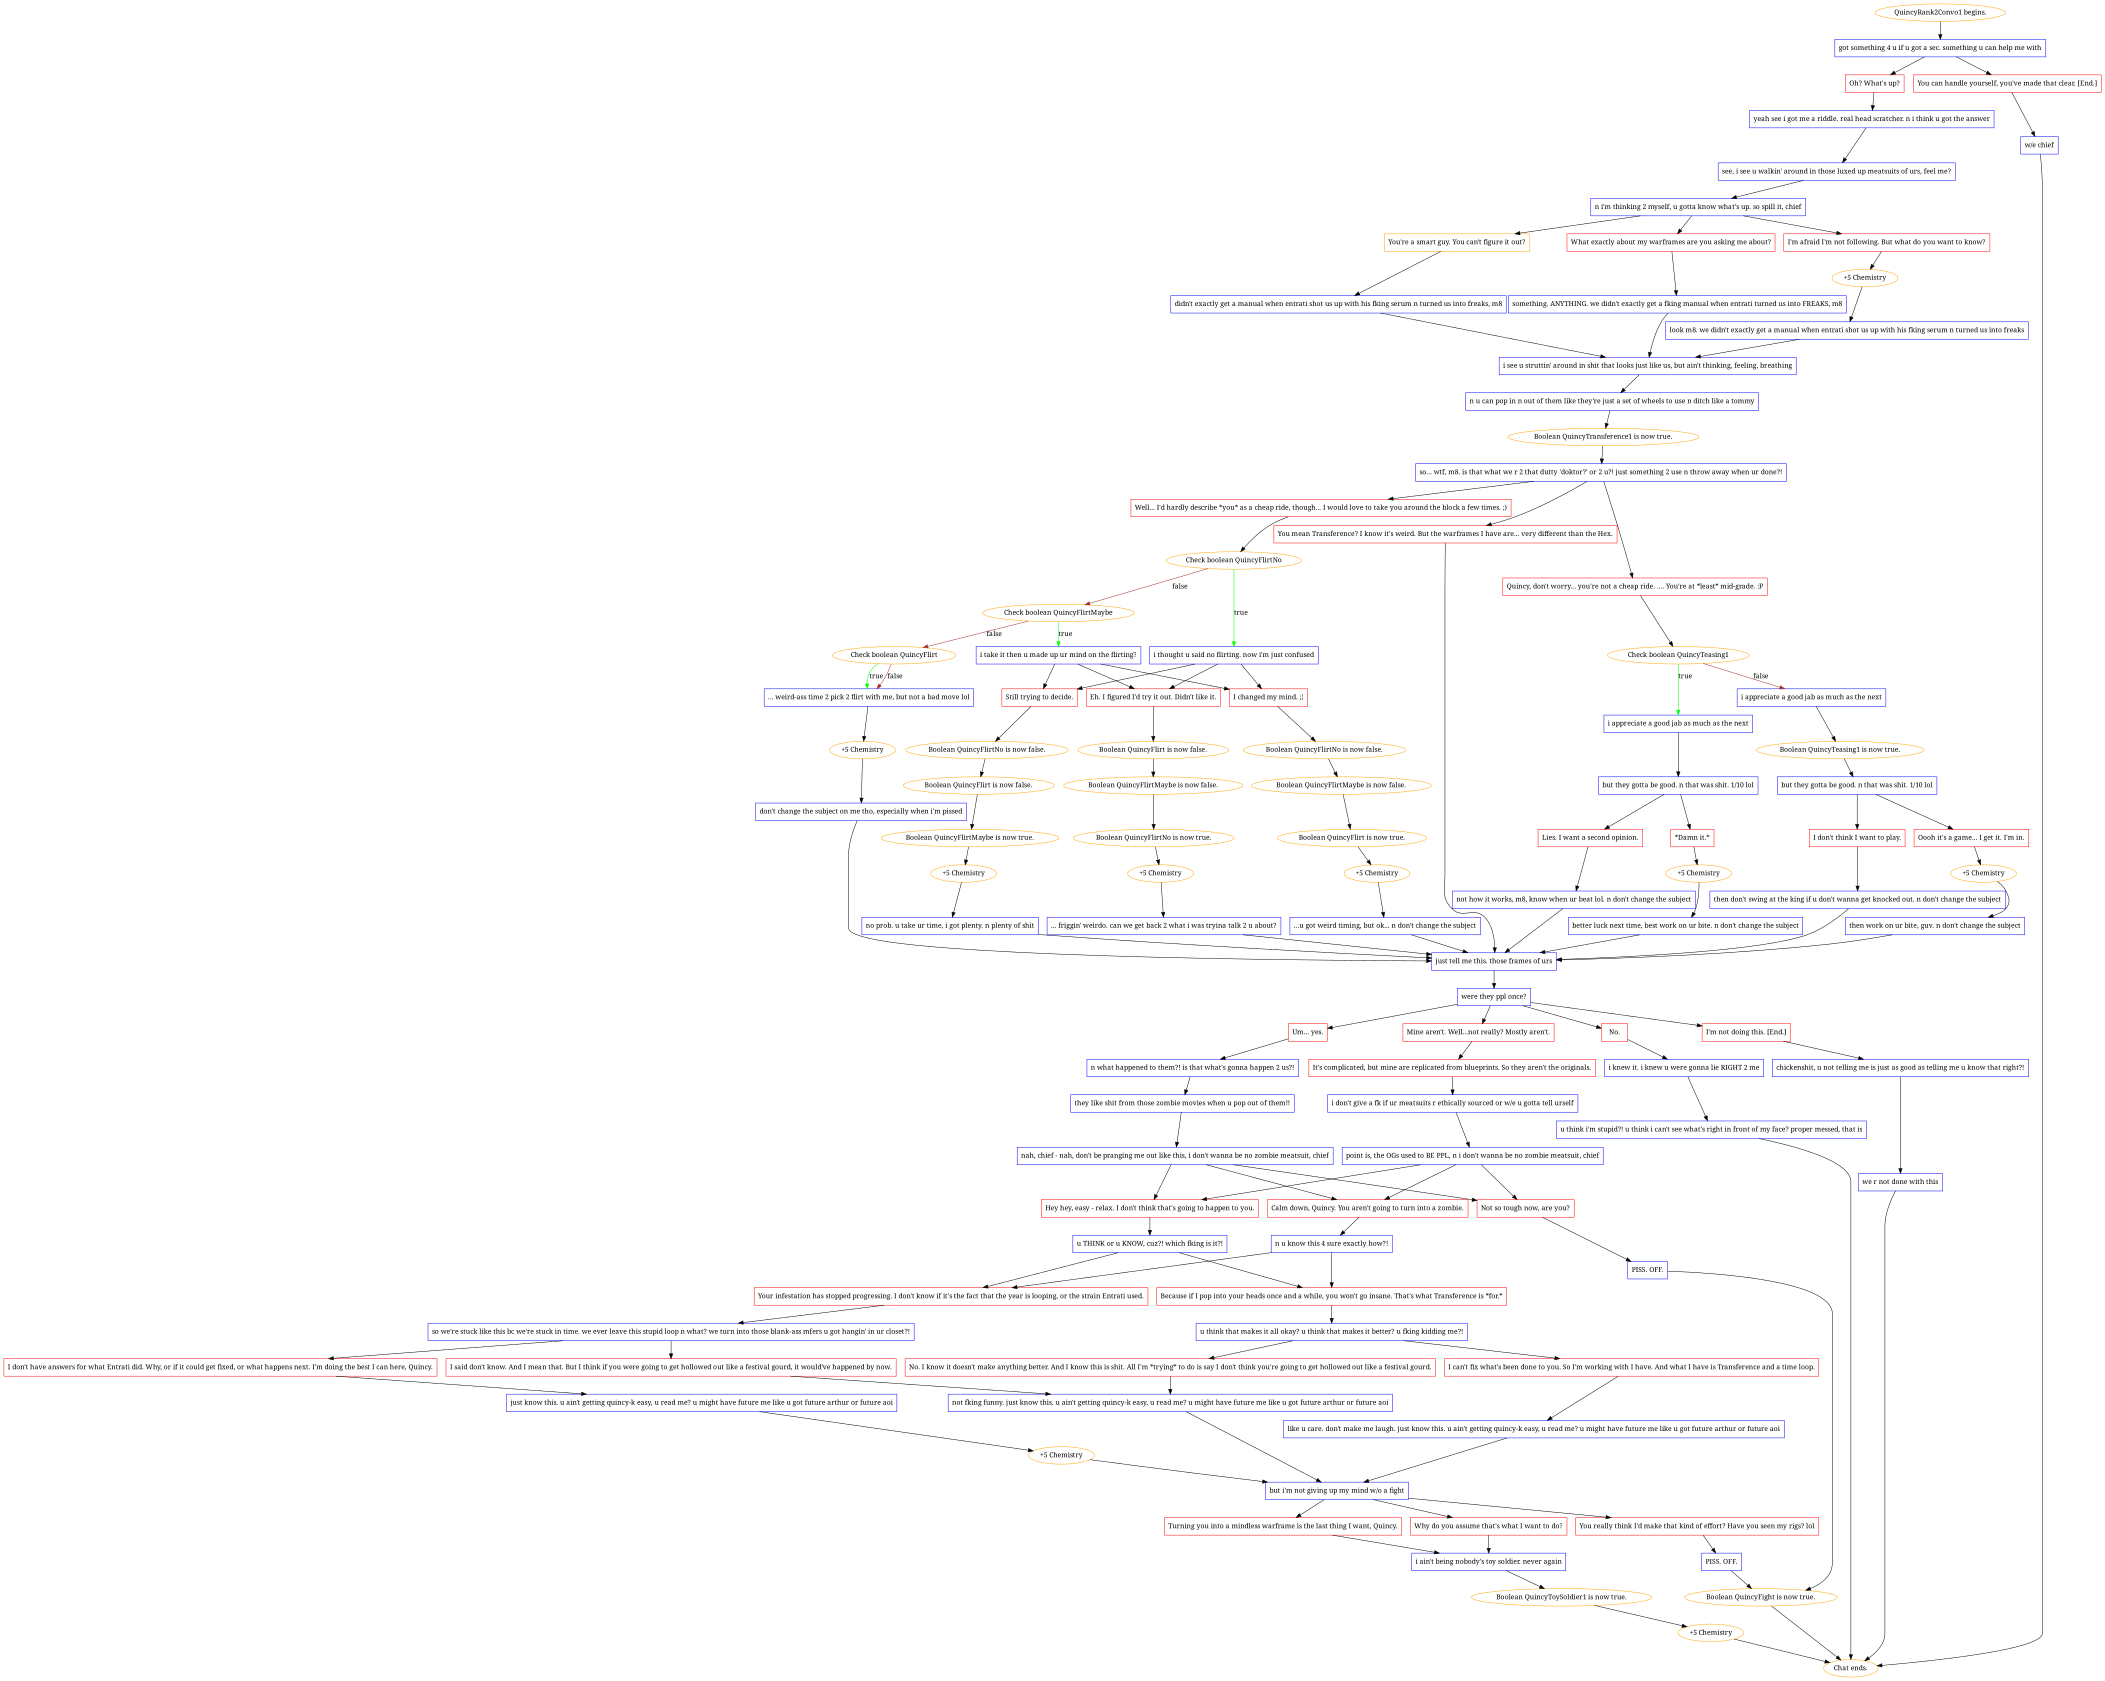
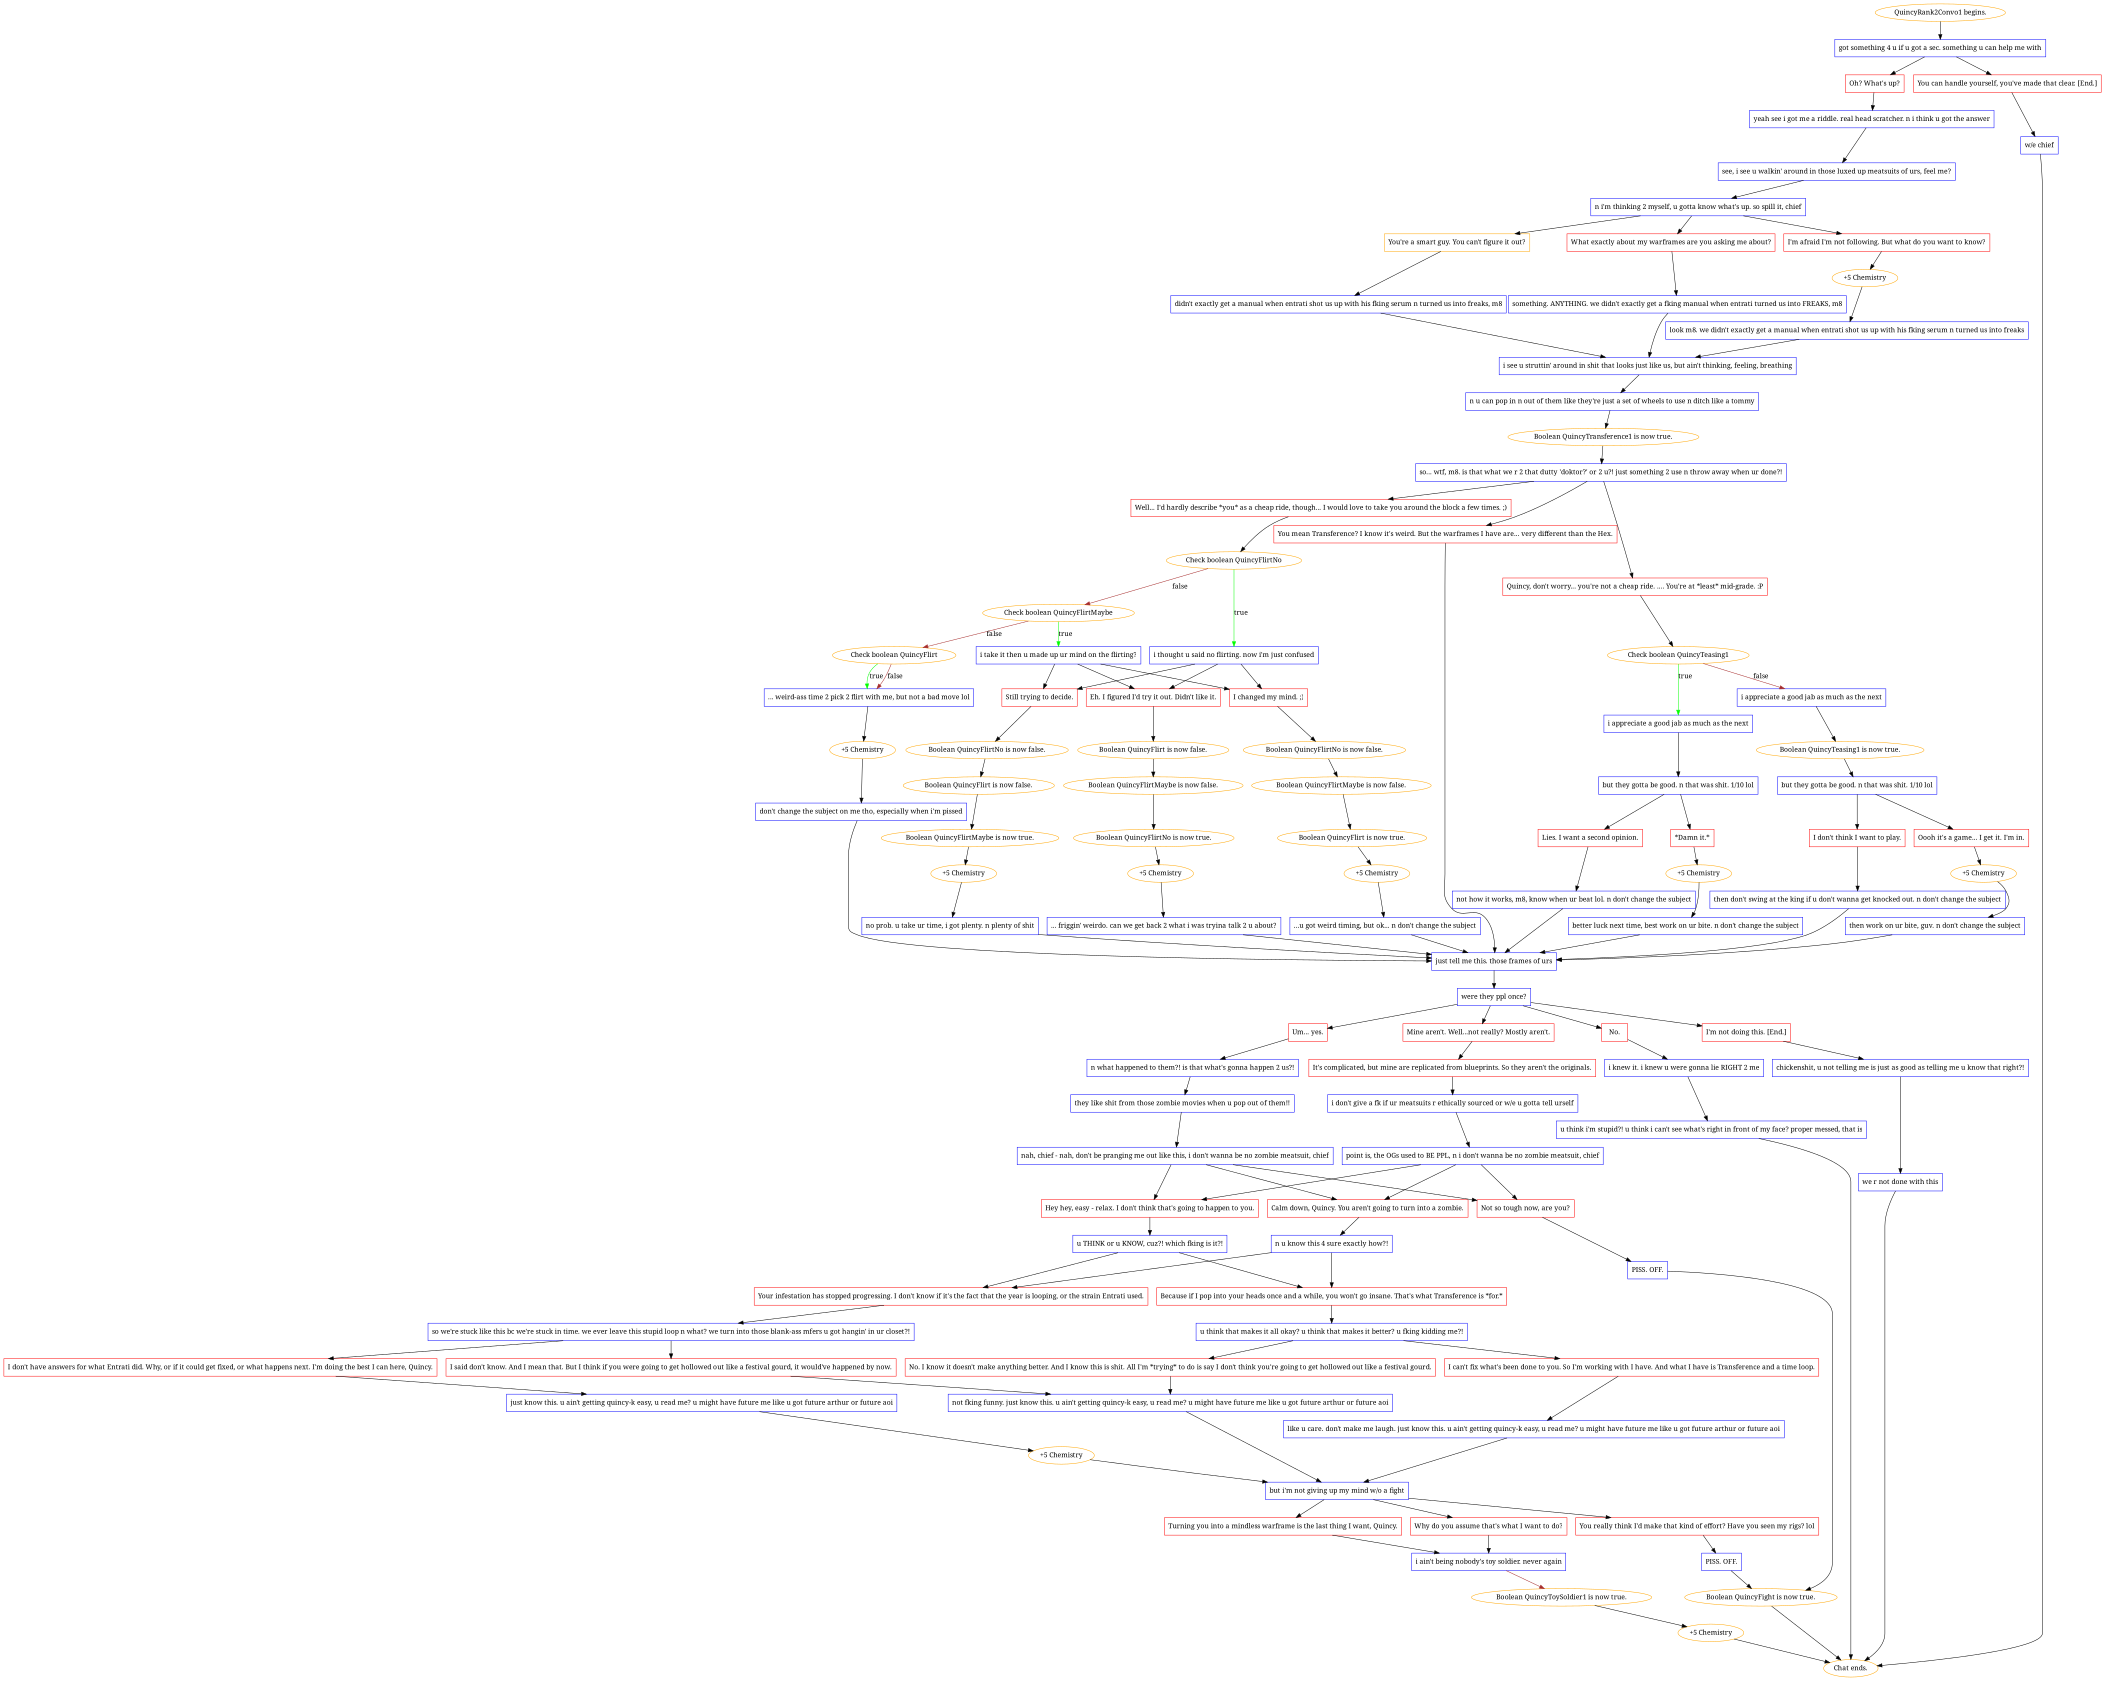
edge "i ain't being nobody's toy soldier. never again" -> "Boolean QuincyToySoldier1 is now true.": color black -> brown
